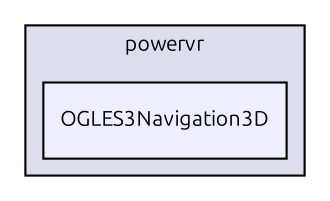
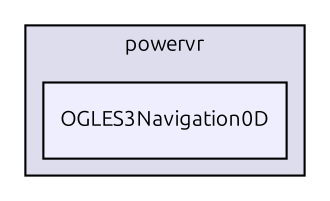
node "OGLES3Navigation3D": label "OGLES3Navigation3D" -> "OGLES3Navigation0D"
